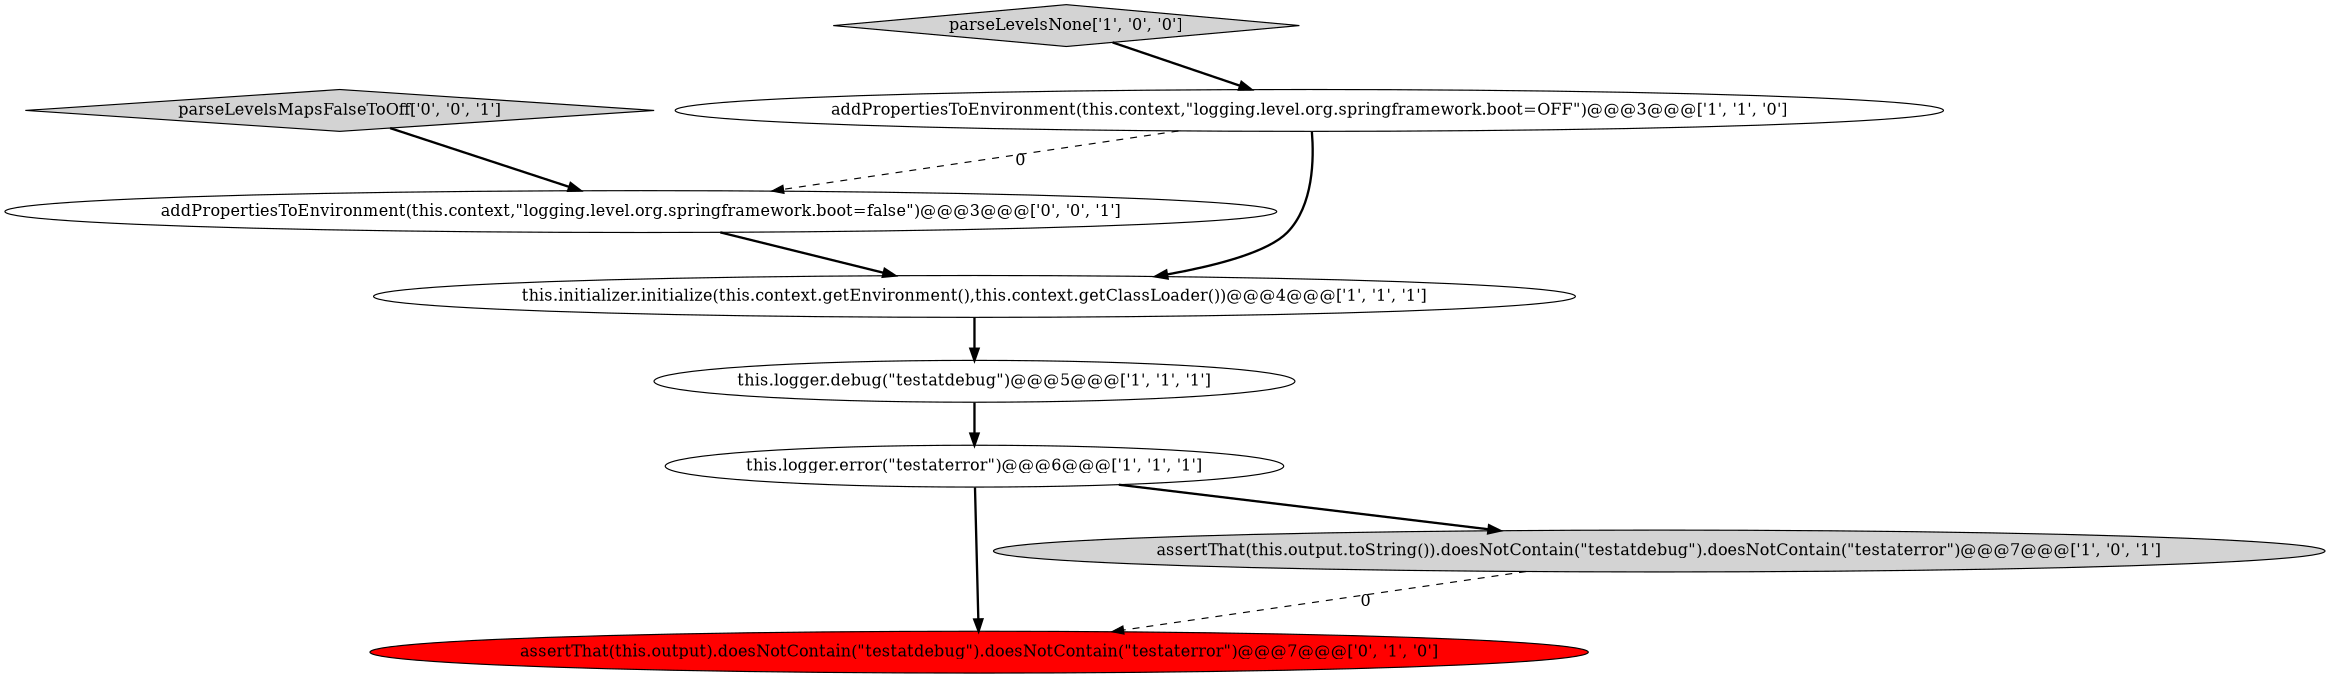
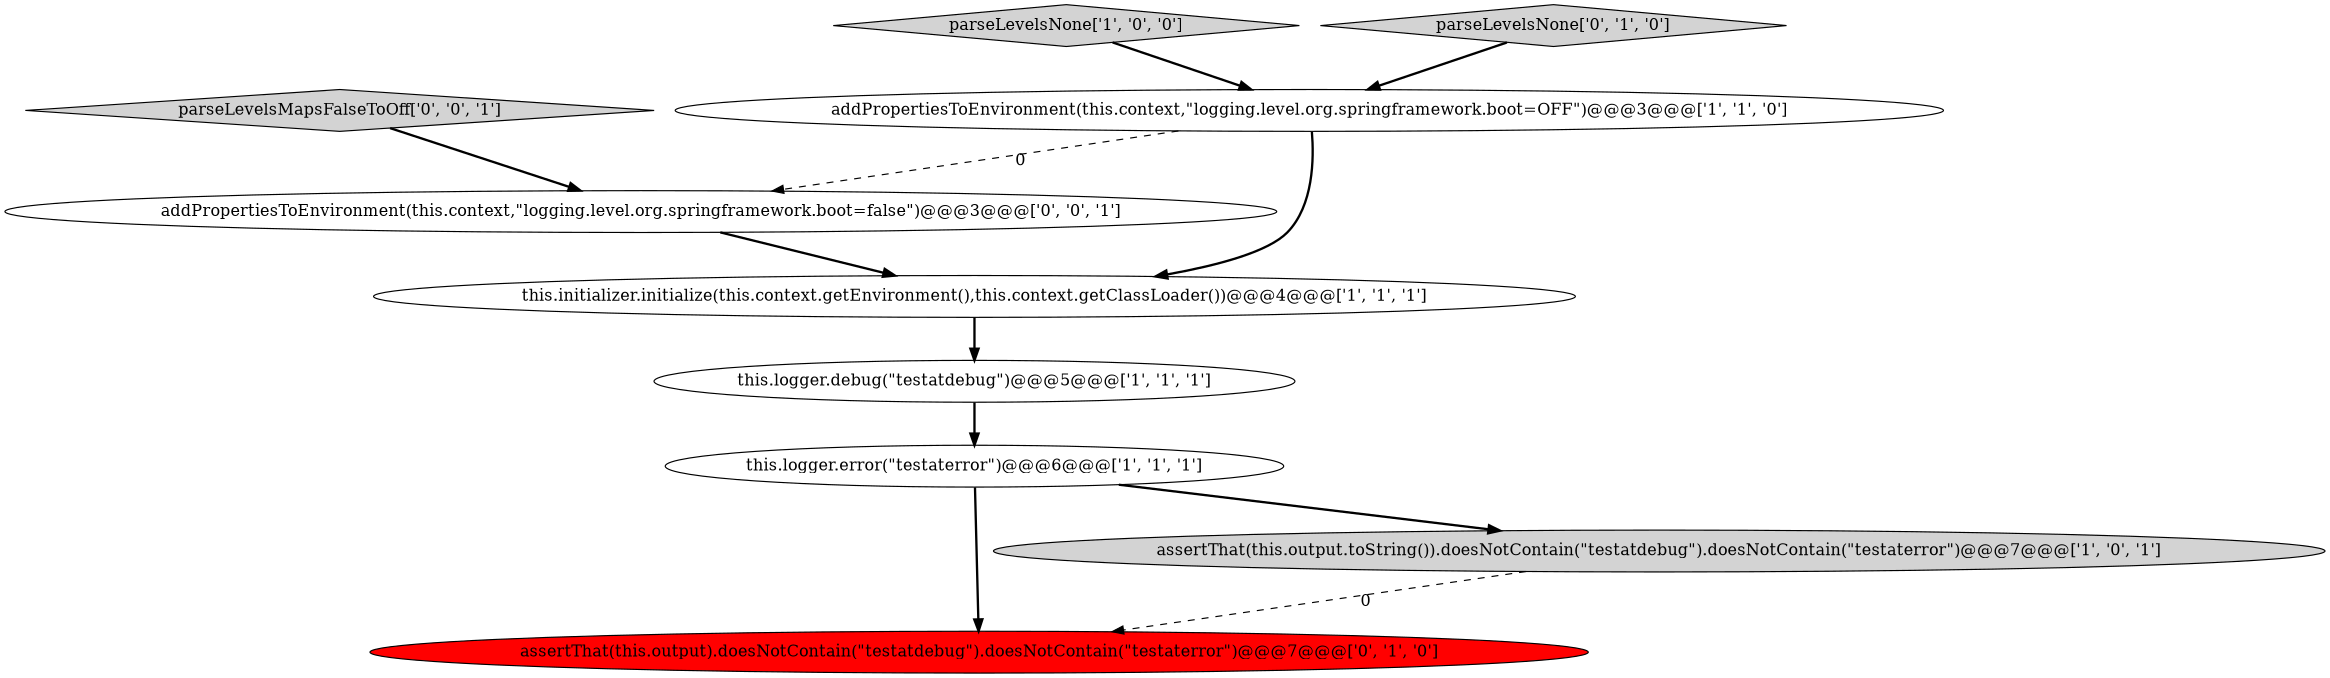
node "parseLevelsNone['0', '1', '0']": added
